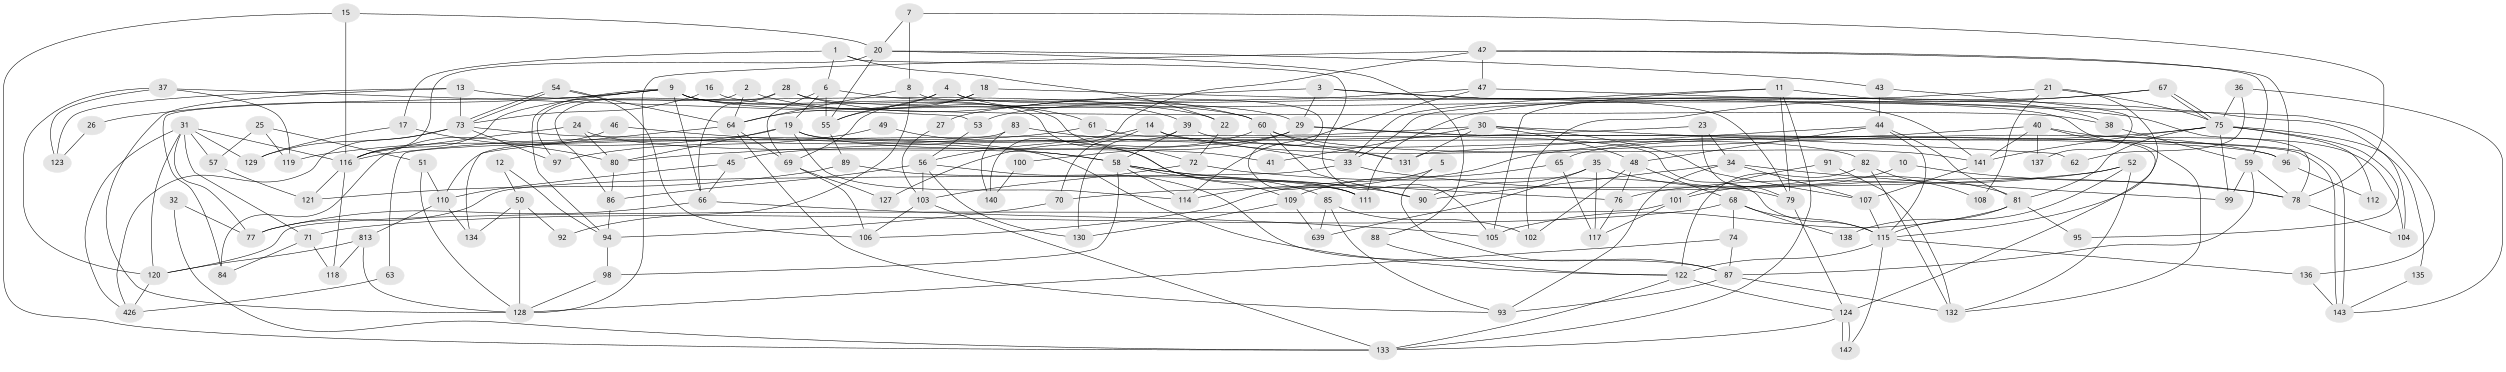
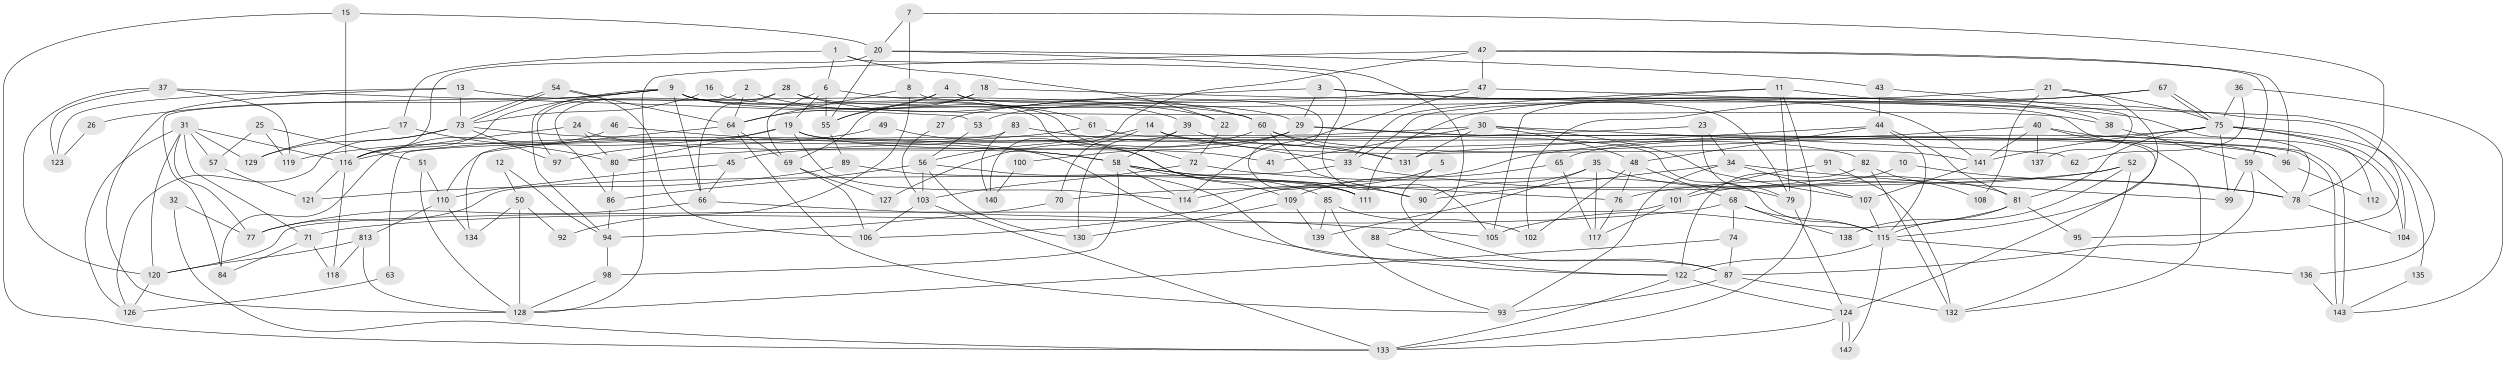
node "639": label "639" -> "139"
node "426": label "426" -> "126"
